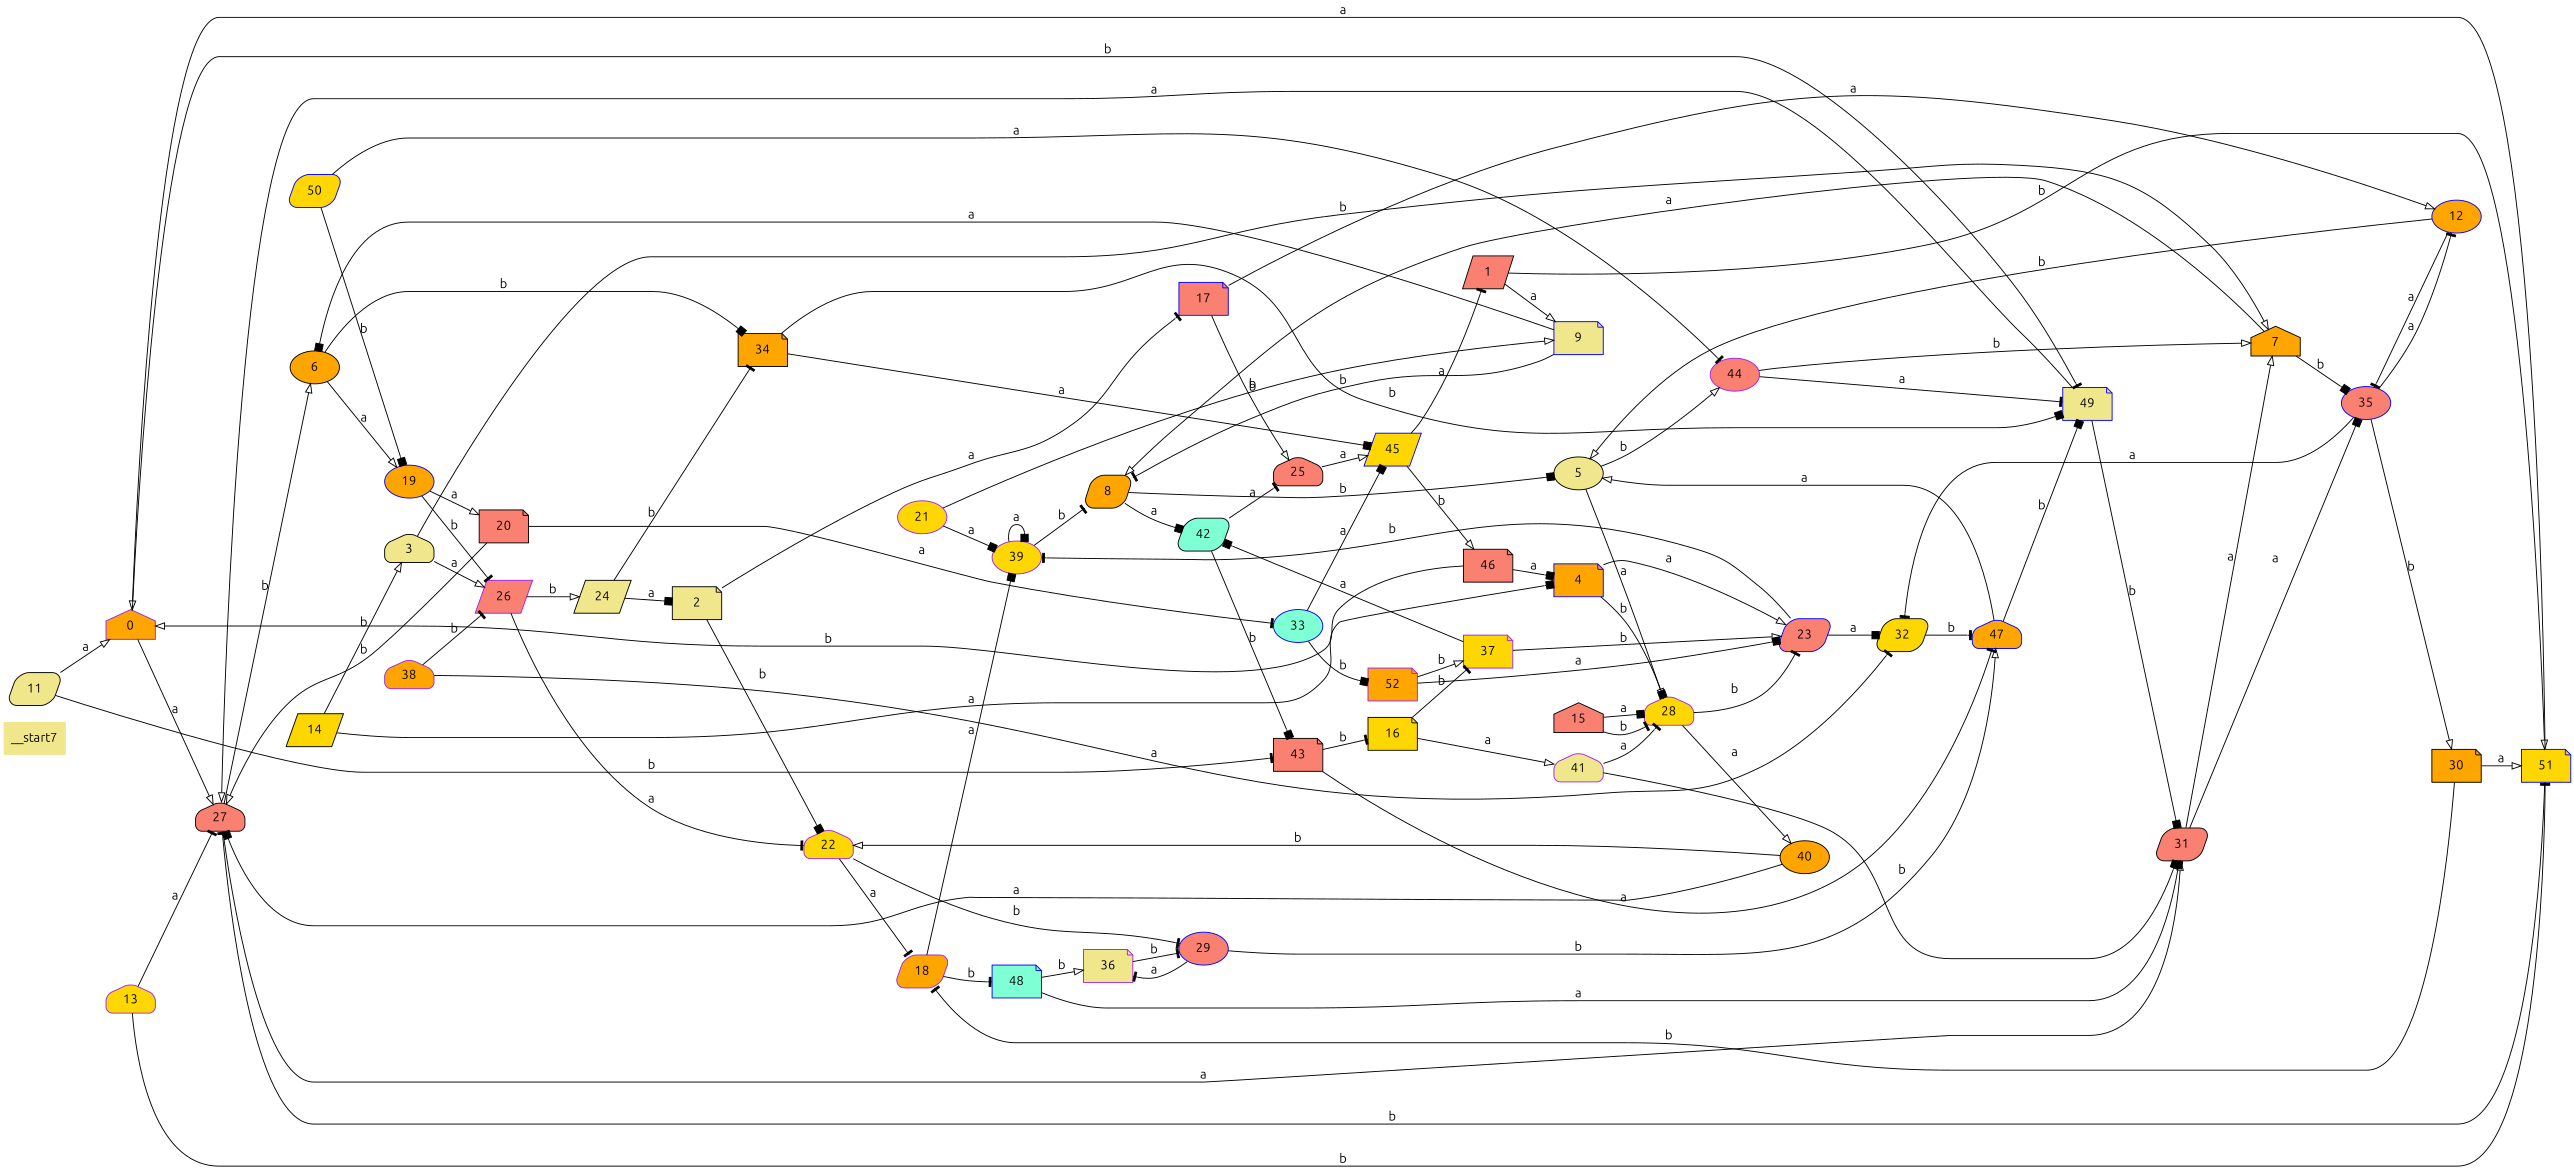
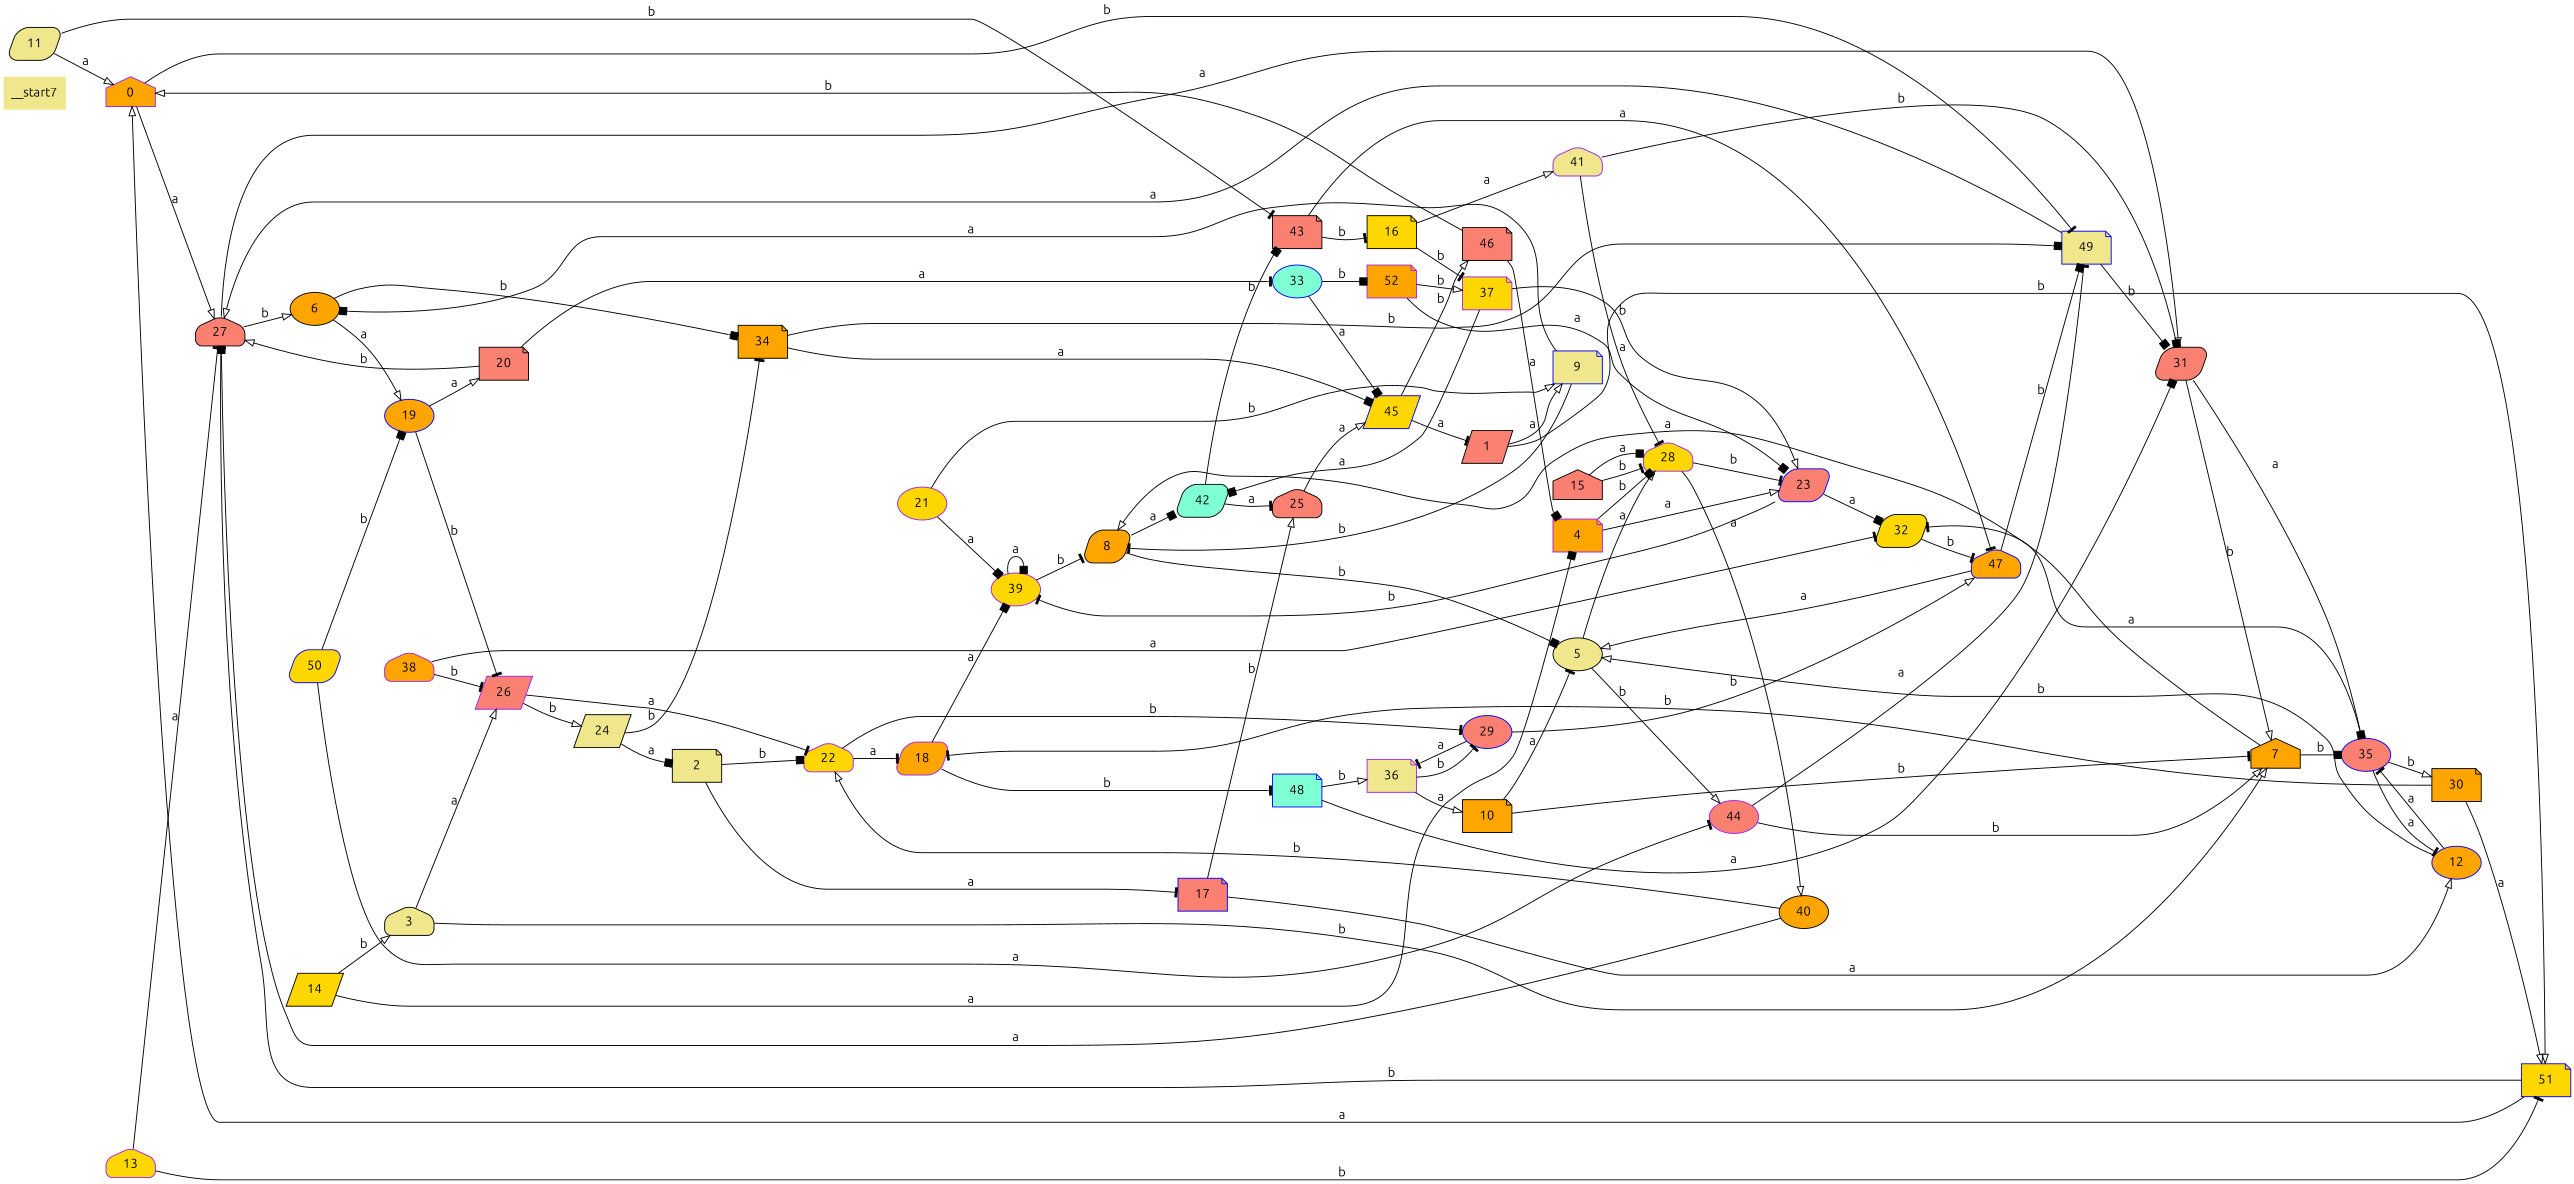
edge "31" -> "7": label "a" -> "b"
node "4": color blue -> purple
node "10": added
